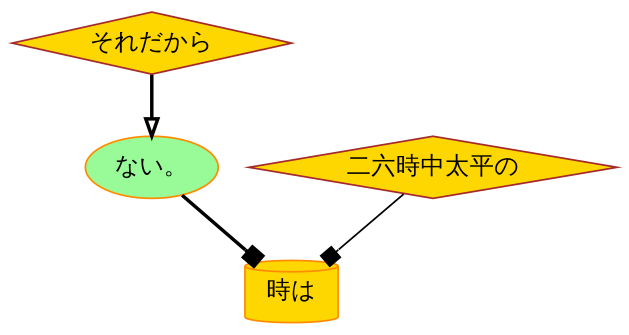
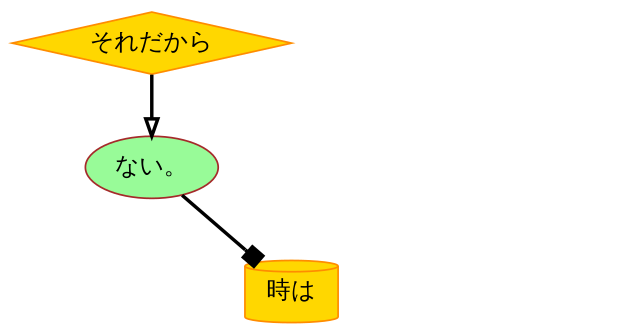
node "それだから": color brown -> darkorange
node "ない。": color darkorange -> brown
node "二六時中太平の": removed
